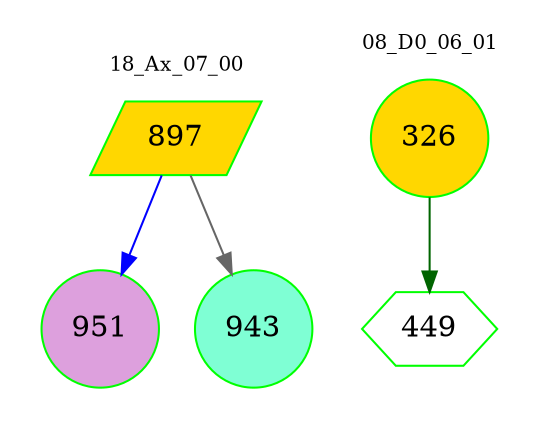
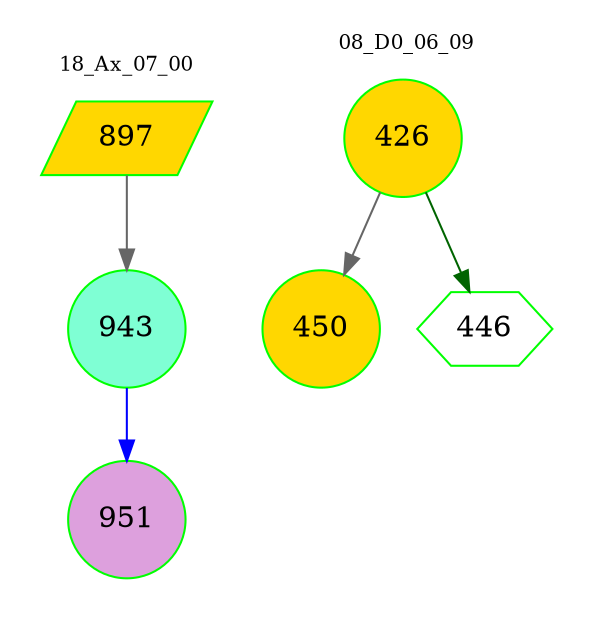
cluster "08_D0_06_01": label "08_D0_06_01" -> "08_D0_06_09"
node "326": label "326" -> "426"
edge "897" -> "951": now "943" -> "951"
node "450": added
node "449": label "449" -> "446"
